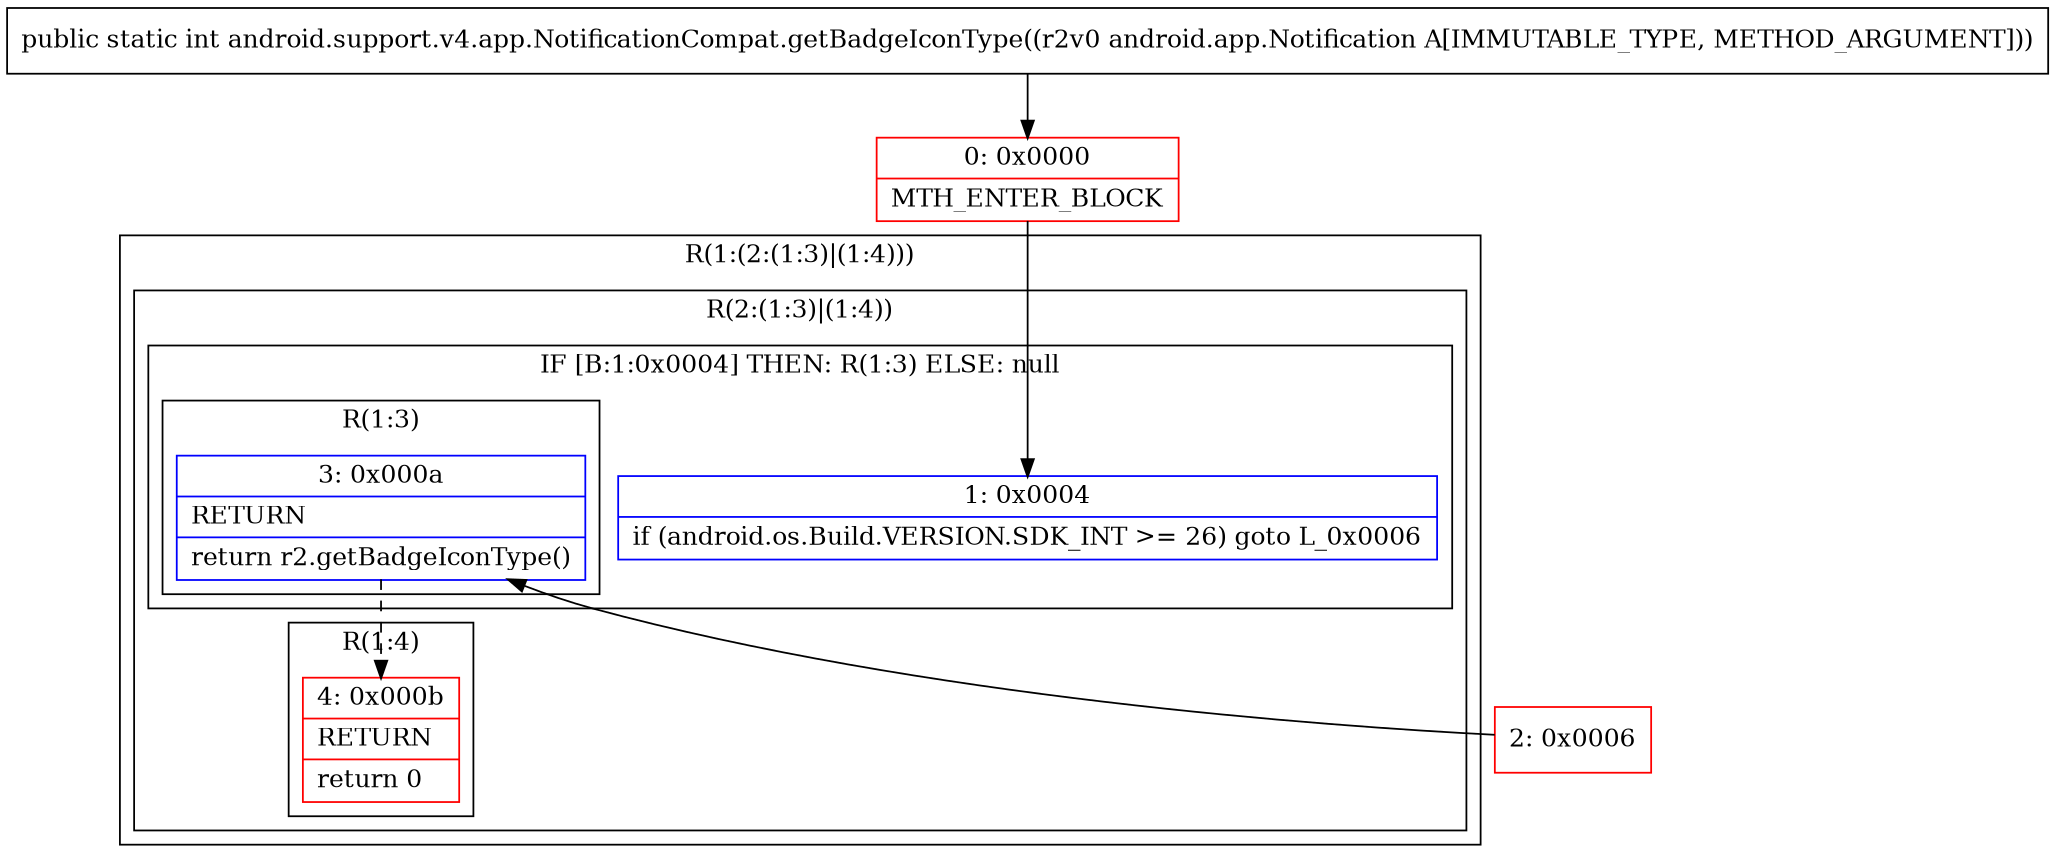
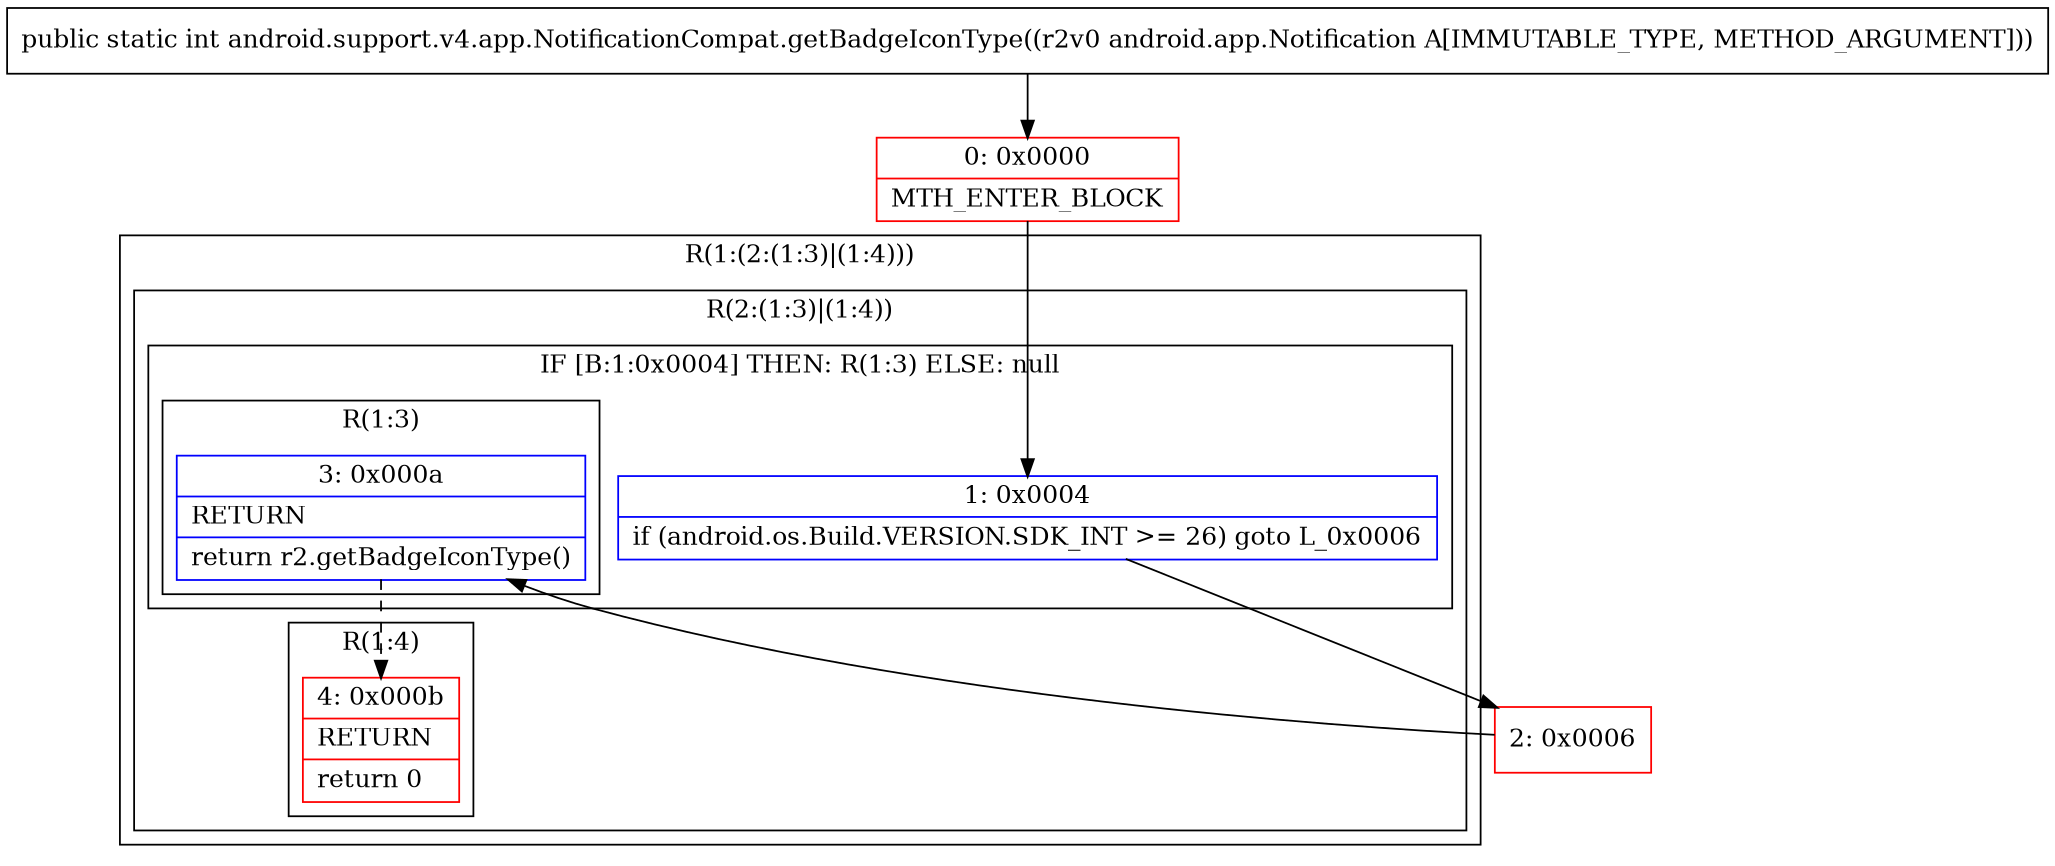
edge "1: 0x0004" -> "2: 0x0006": added
